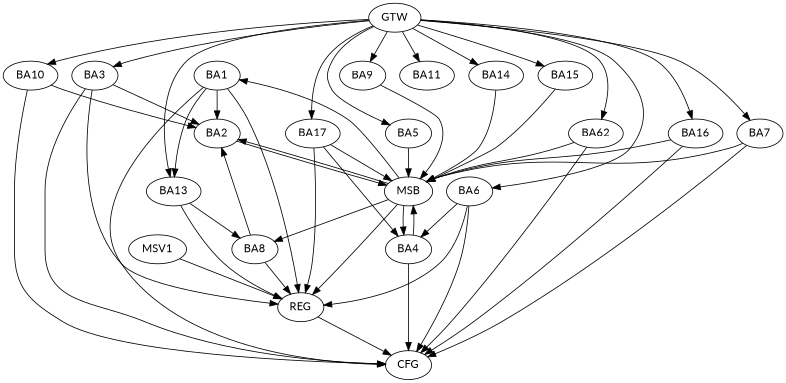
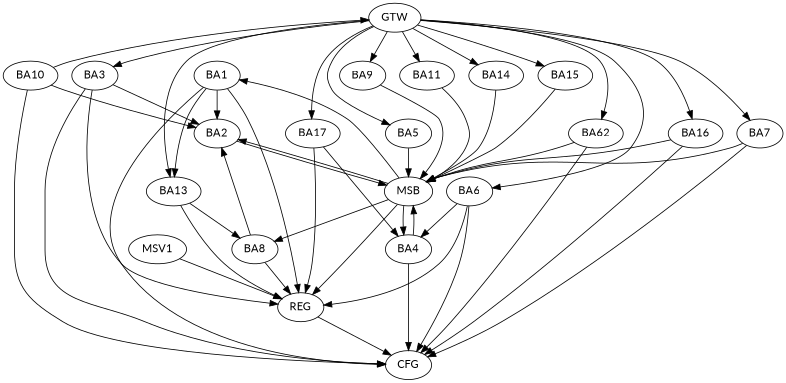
edge "GTW" -> "BA10": reversed
edge "BA17" -> "MSB": now "BA11" -> "MSB"
